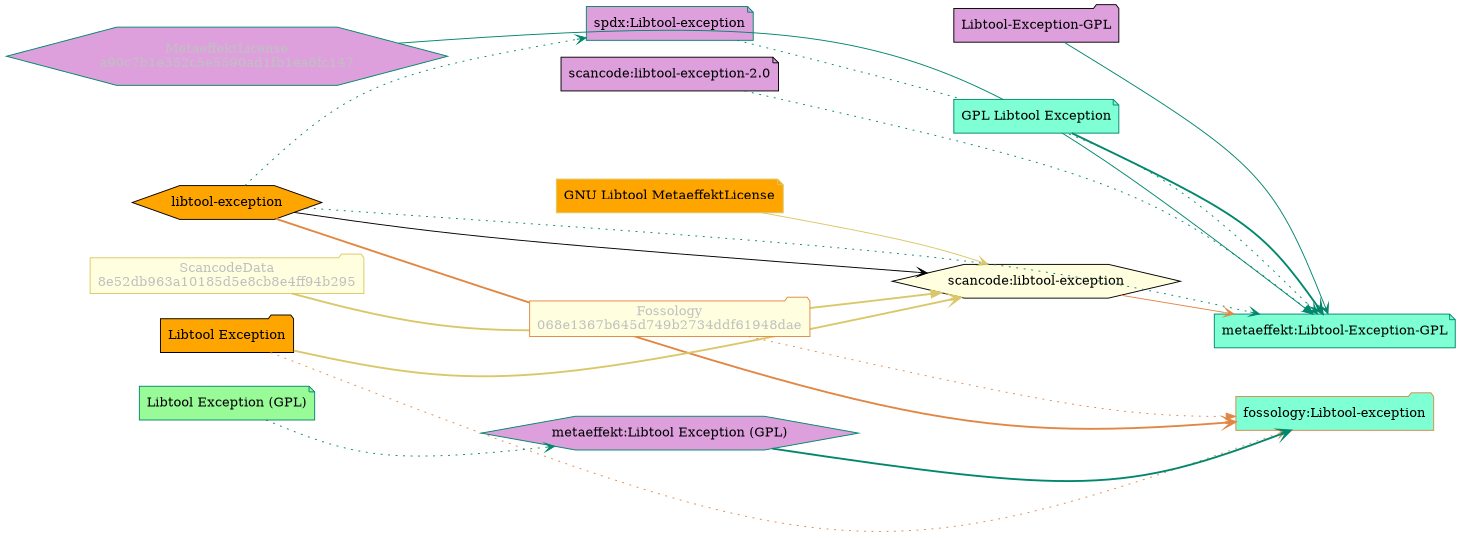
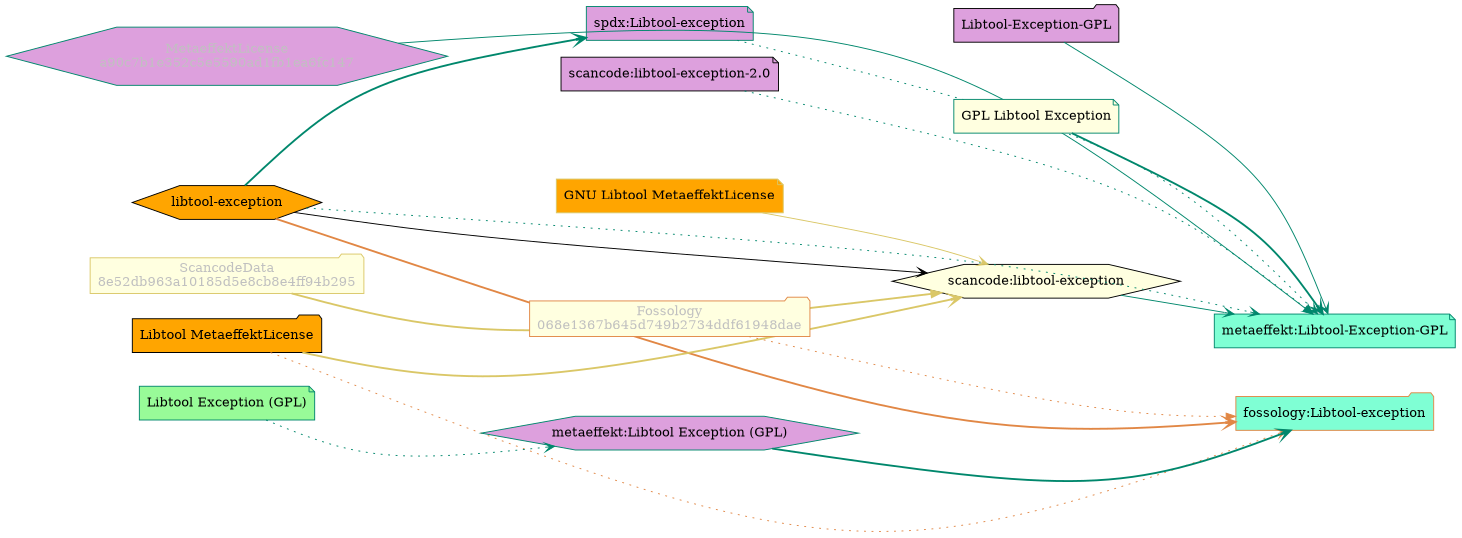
edge "libtool-exception" -> "spdx:Libtool-exception": style dotted -> bold
node "GPL Libtool Exception": fillcolor aquamarine -> lightyellow
edge "scancode:libtool-exception" -> "metaeffekt:Libtool-Exception-GPL": color #e18745 -> #00876c
node "Libtool Exception": label "Libtool Exception" -> "Libtool MetaeffektLicense"
